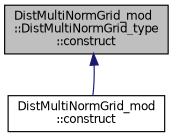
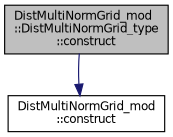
edge "DistMultiNormGrid_mod ::construct" -> "DistMultiNormGrid_mod ::DistMultiNormGrid_type ::construct": reversed
